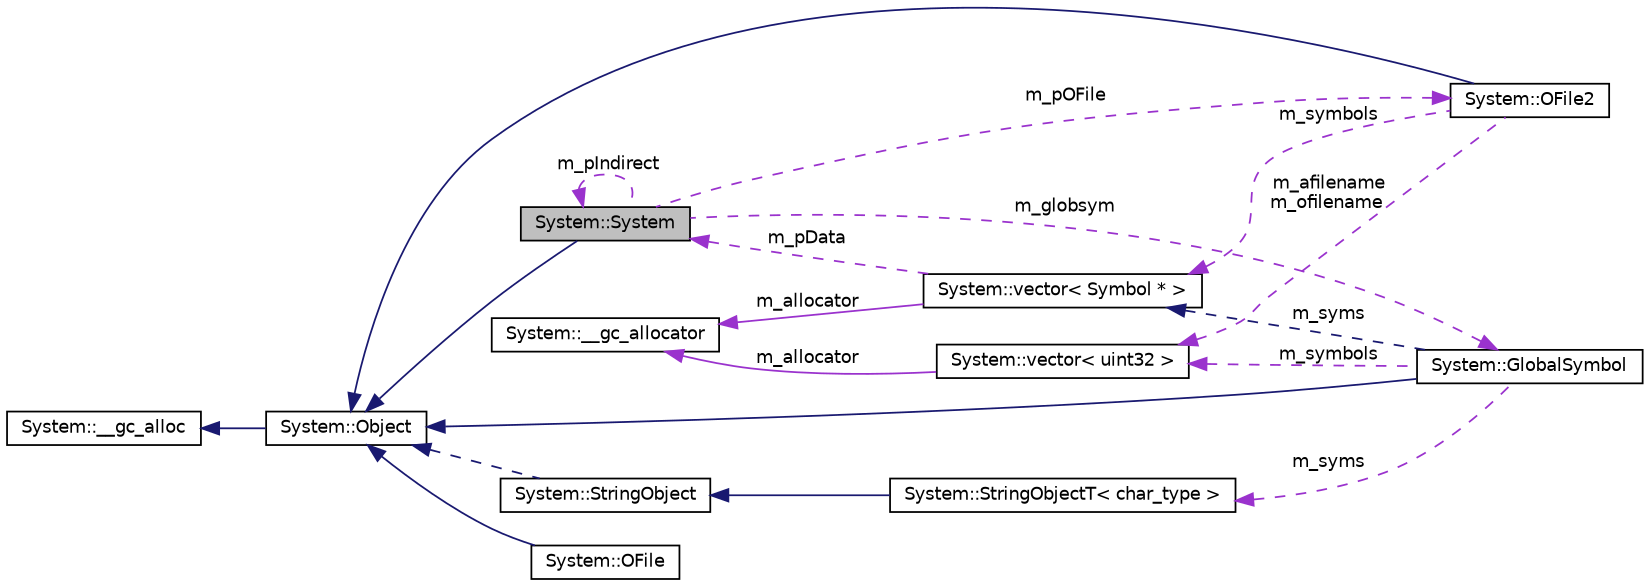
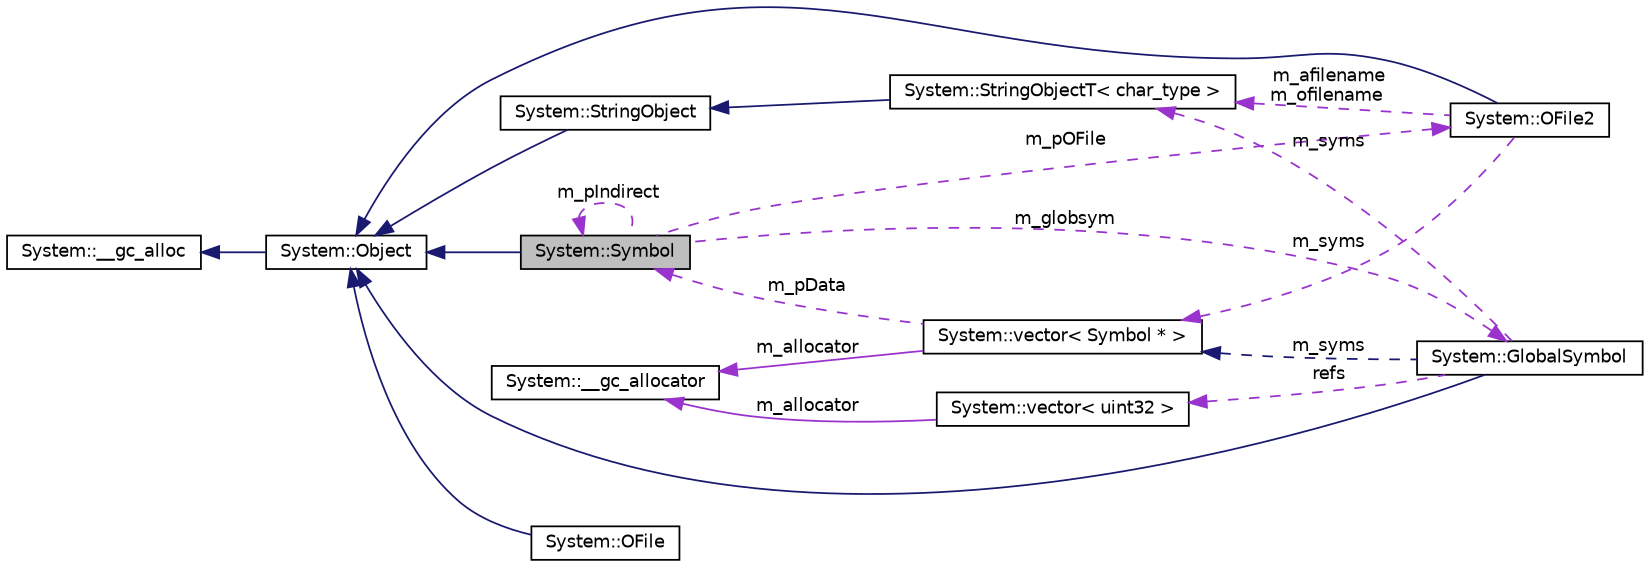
edge "System::OFile2" -> "System::vector< Symbol * >": label " m_symbols" -> " m_syms"
node "System::System": label "System::System" -> "System::Symbol"
edge "System::OFile2" -> "System::vector< uint32 >": now "System::OFile2" -> "System::StringObjectT< char_type >"
edge "System::GlobalSymbol" -> "System::vector< uint32 >": label " m_symbols" -> " refs"
edge "System::StringObject" -> "System::Object": style dashed -> solid
